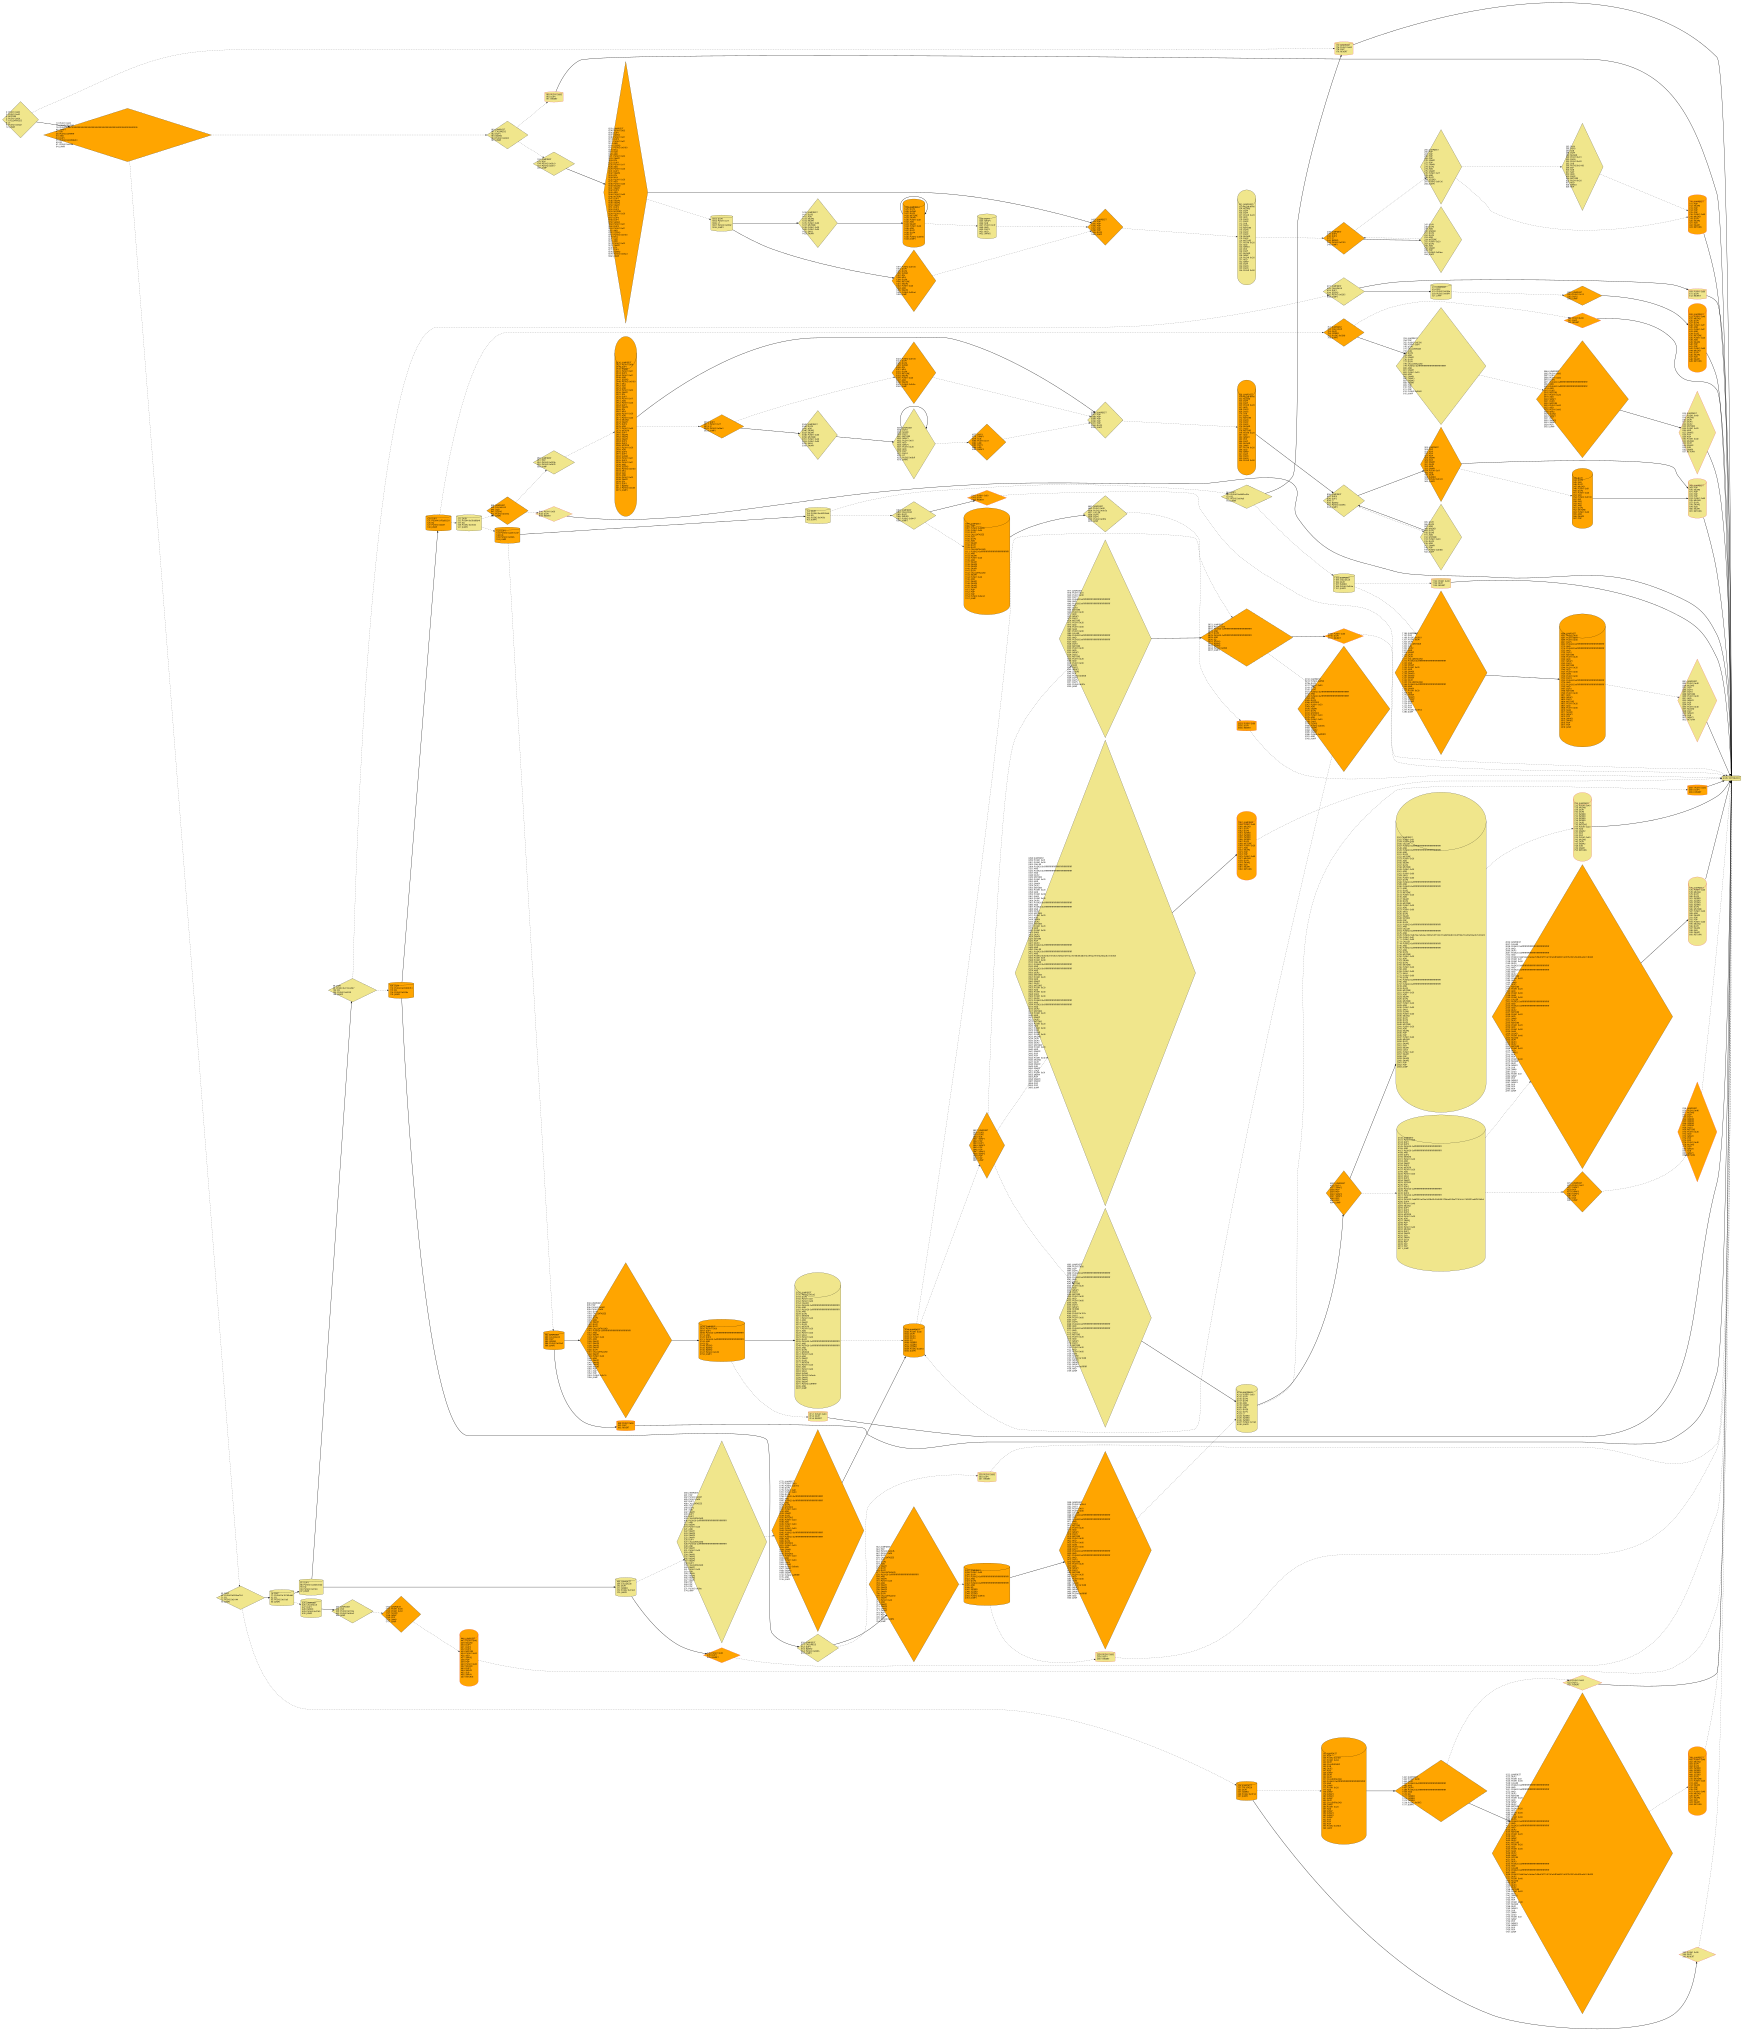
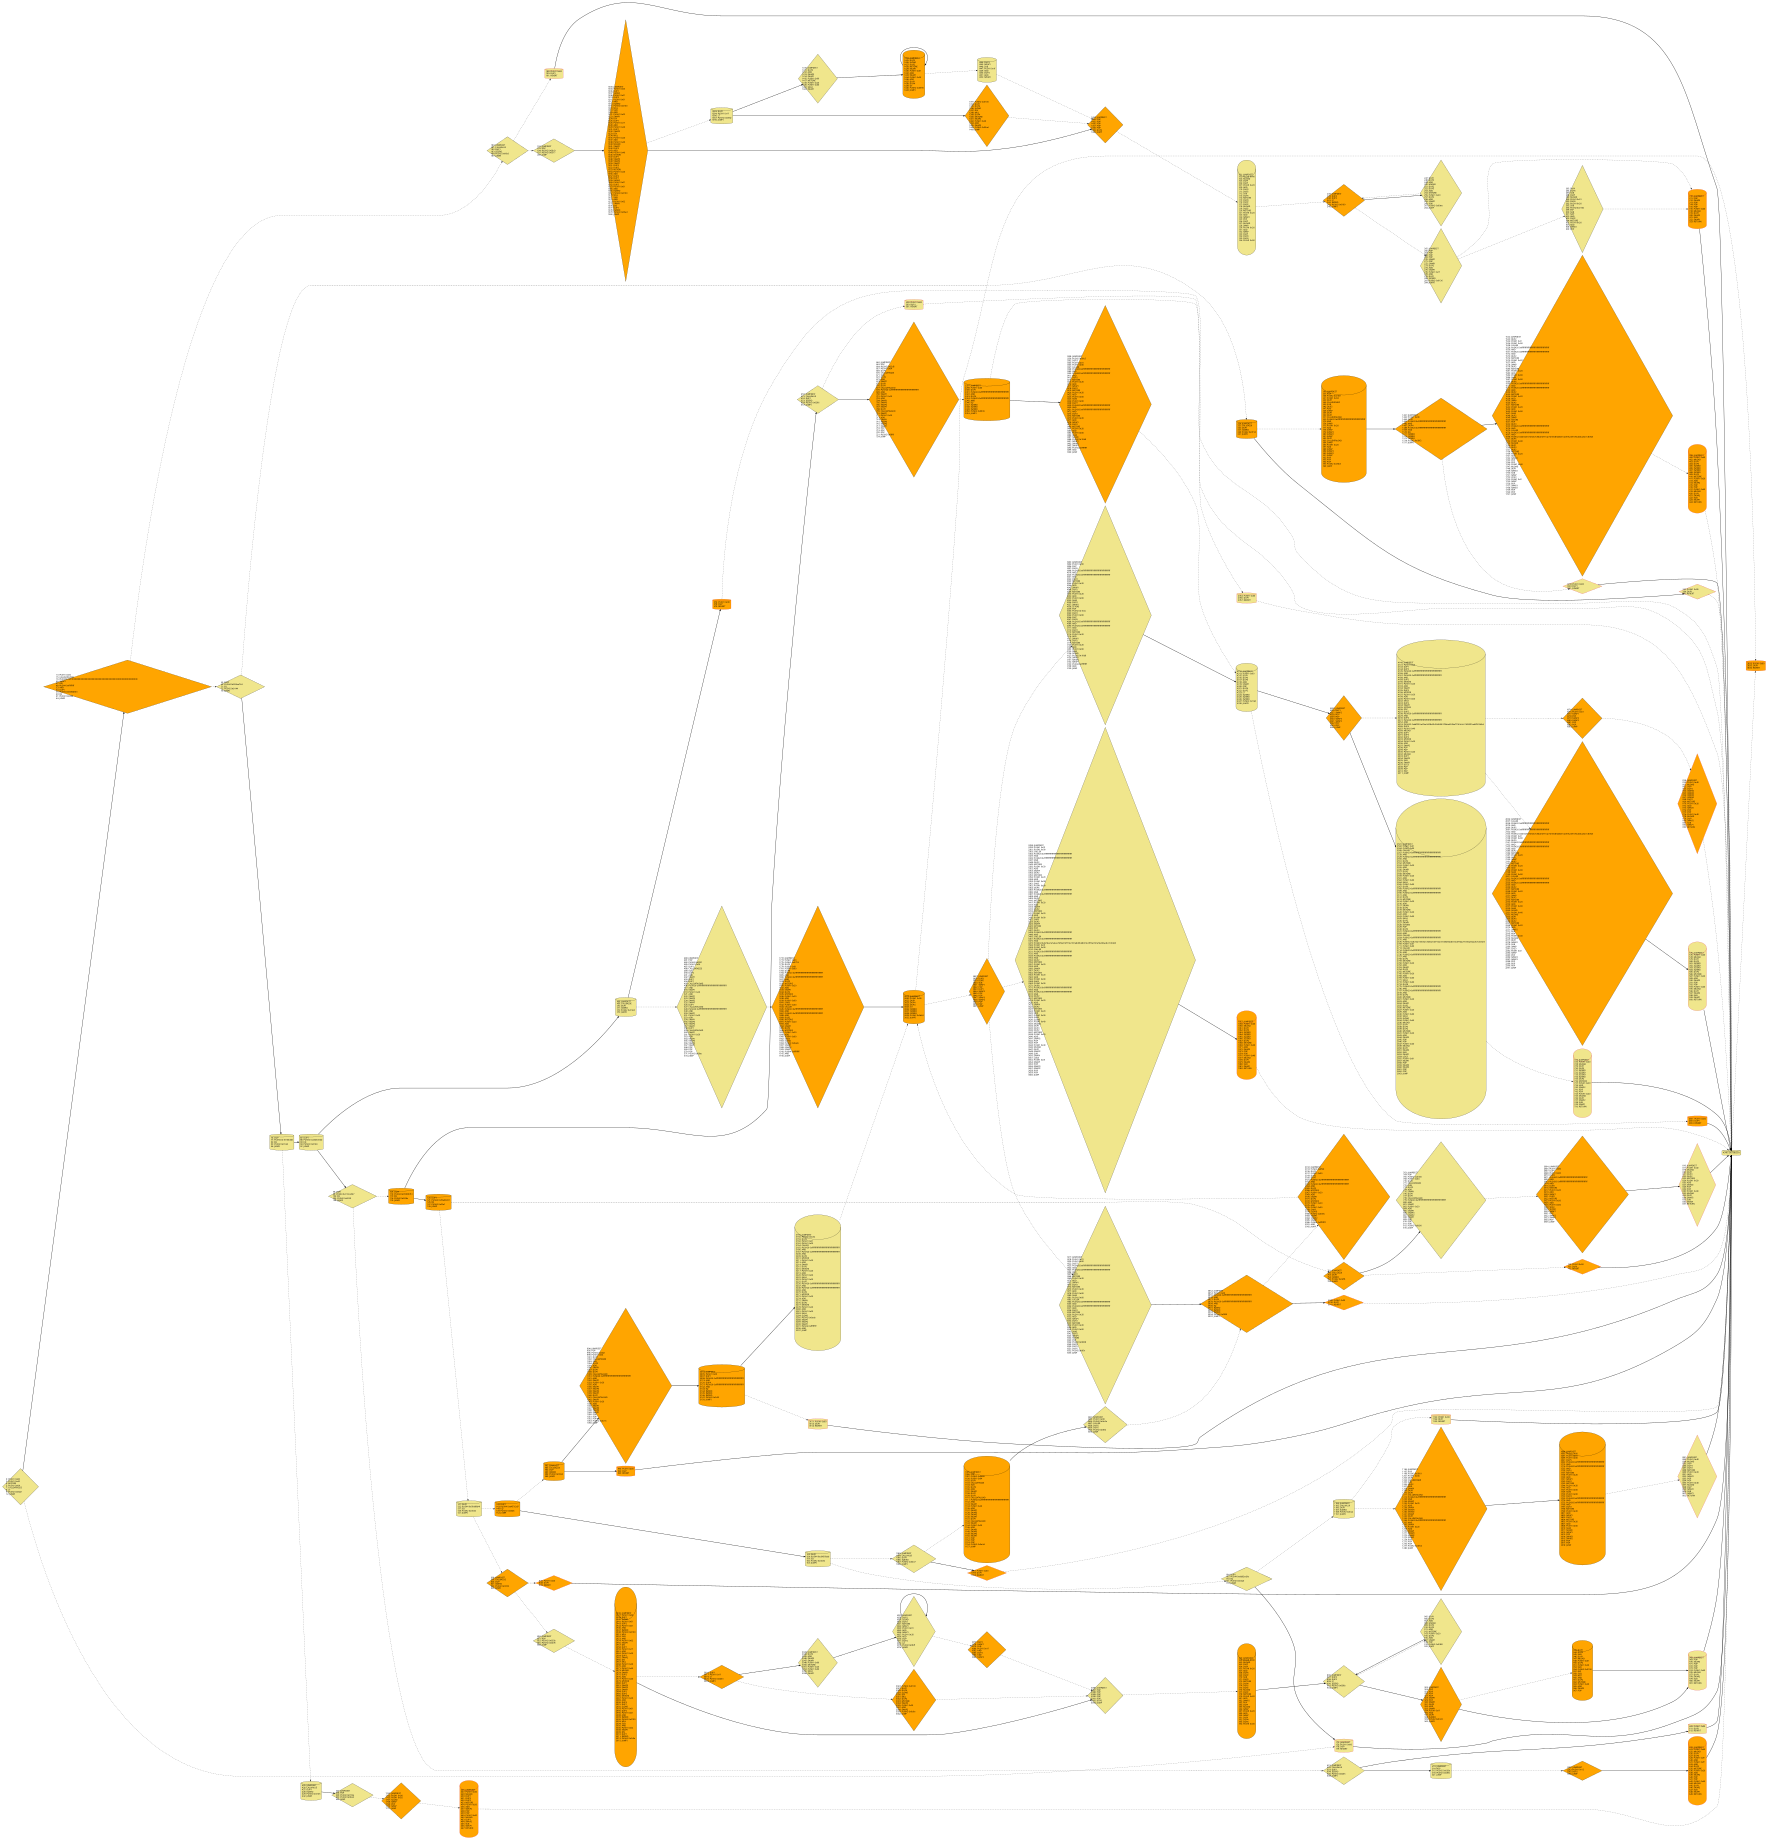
node "846: PUSH1 0x00 848: DUP1 849: REVERT": fillcolor khaki -> orange
edge "3833: PUSH1 0x00 3835: DUP1 3836: REVERT" -> "4345: EXIT BLOCK": reversed
node "476: PUSH1 0x00 478: DUP1 479: REVERT": shape diamond -> cylinder
